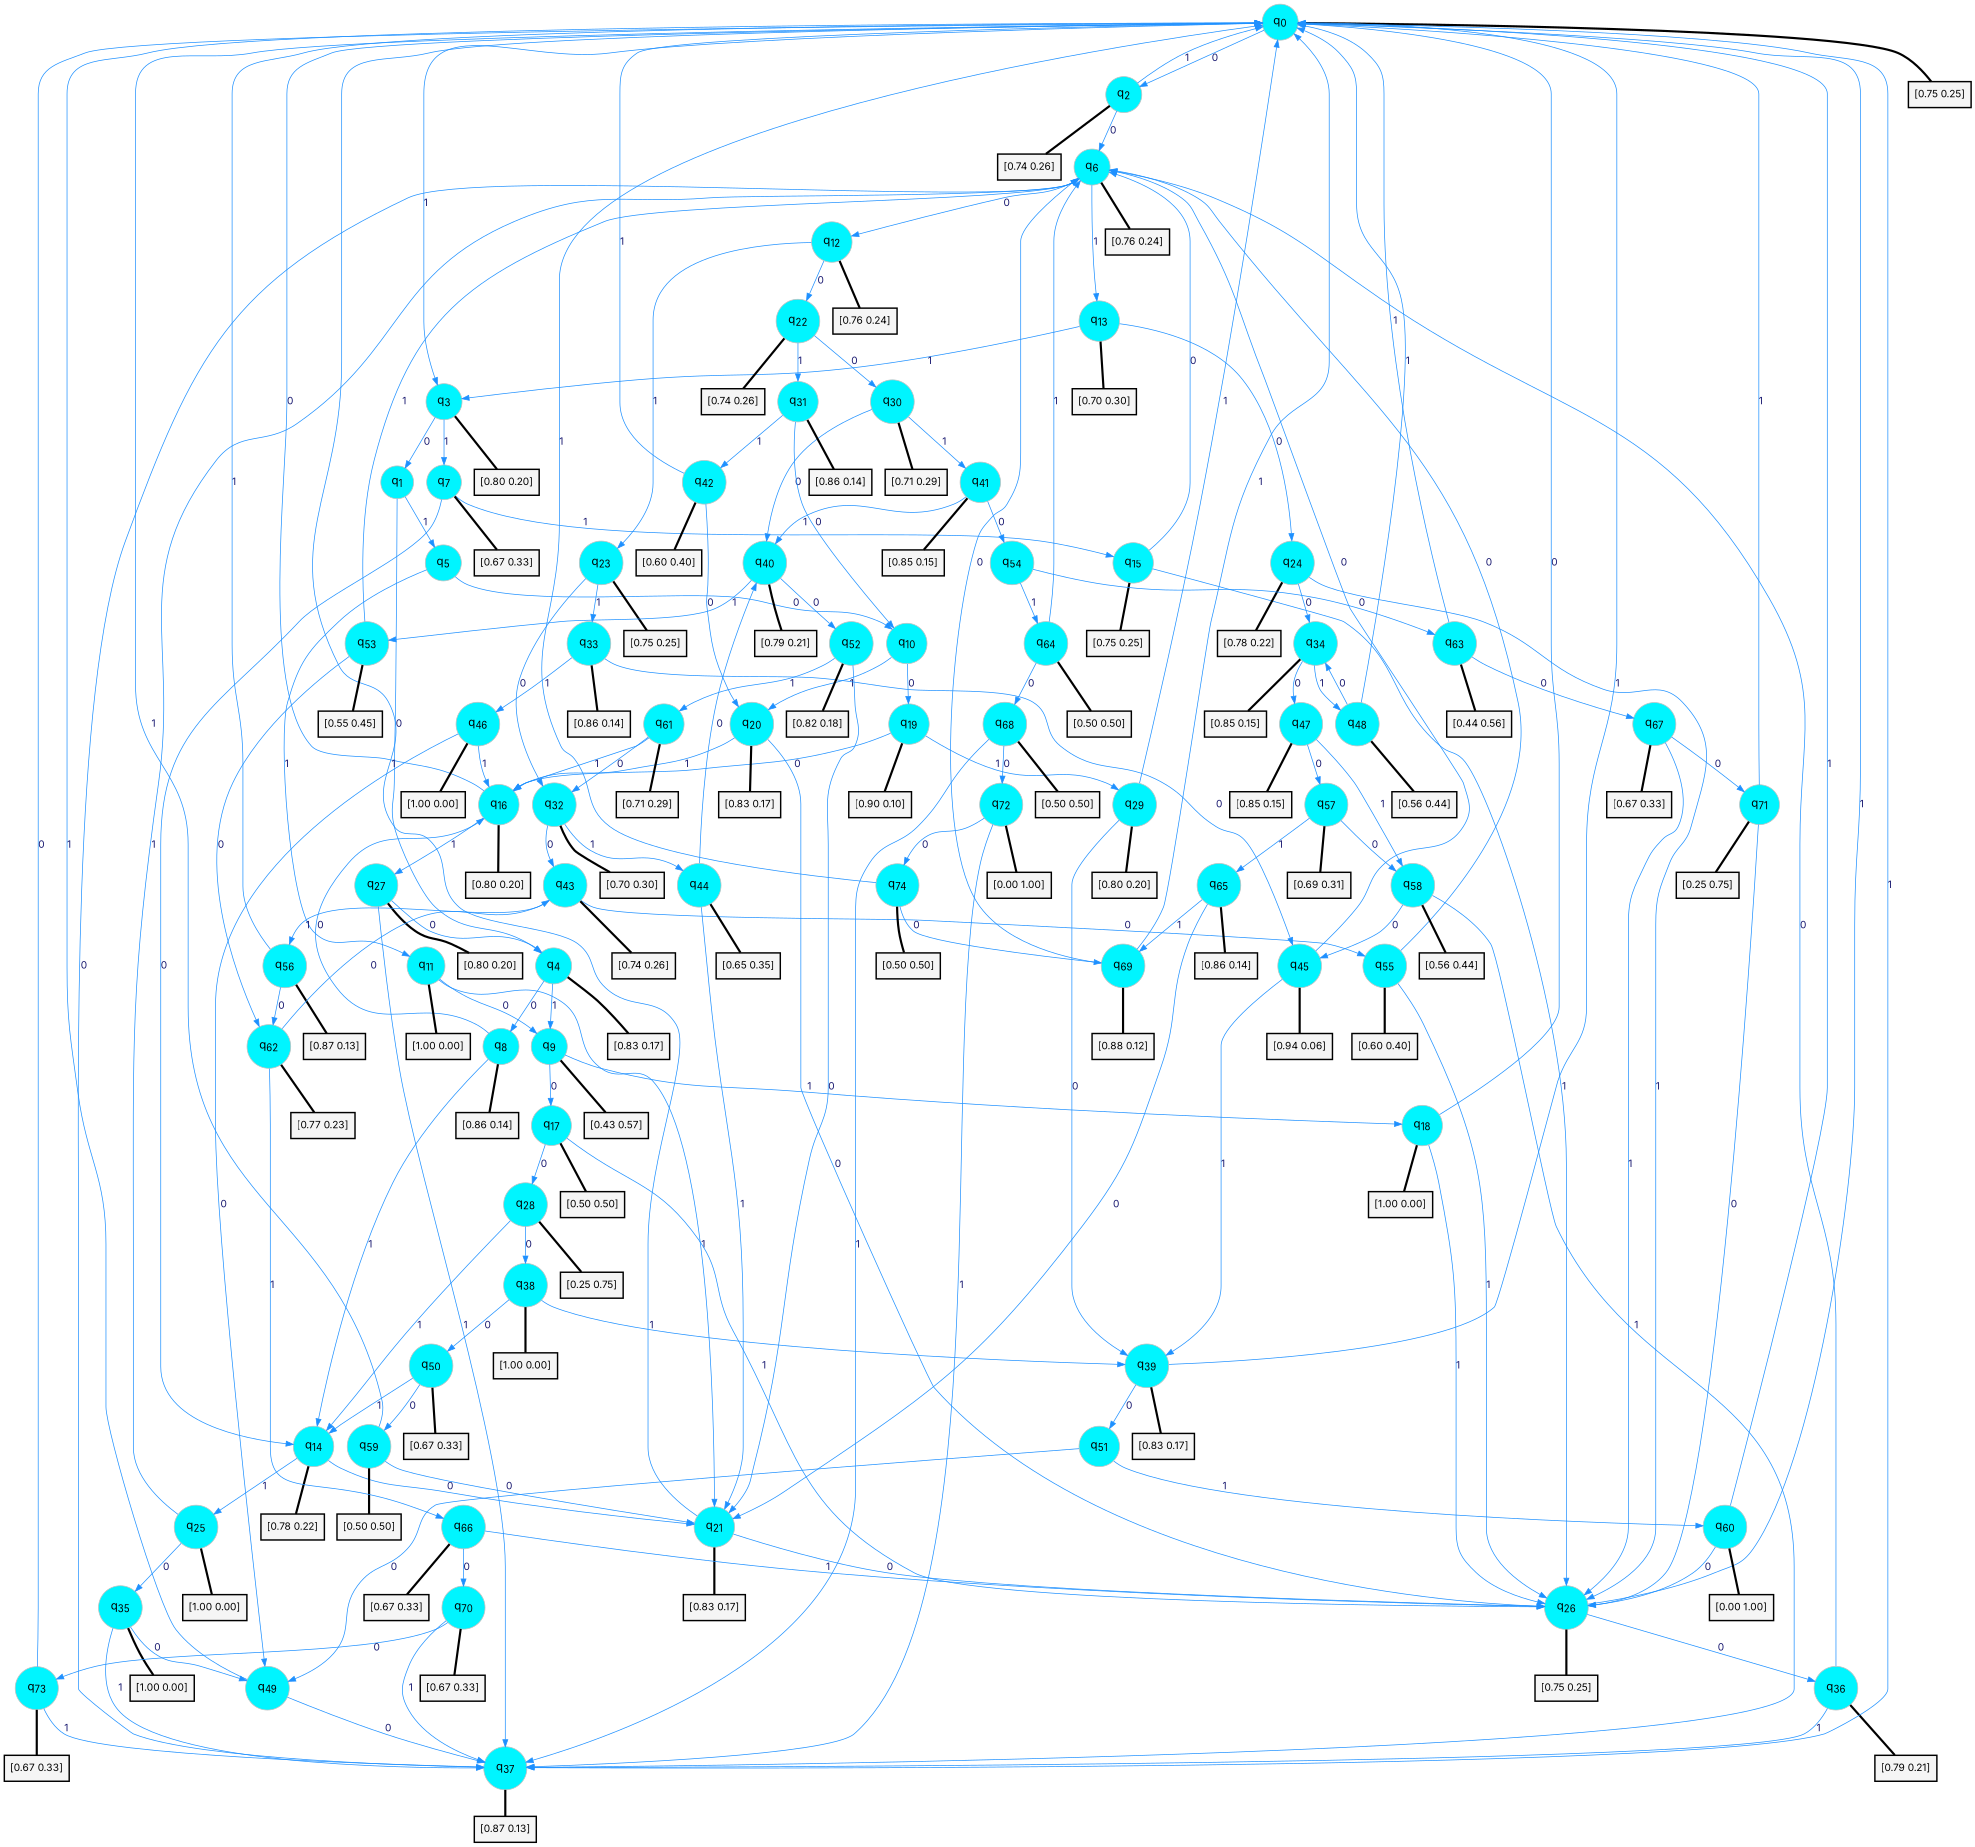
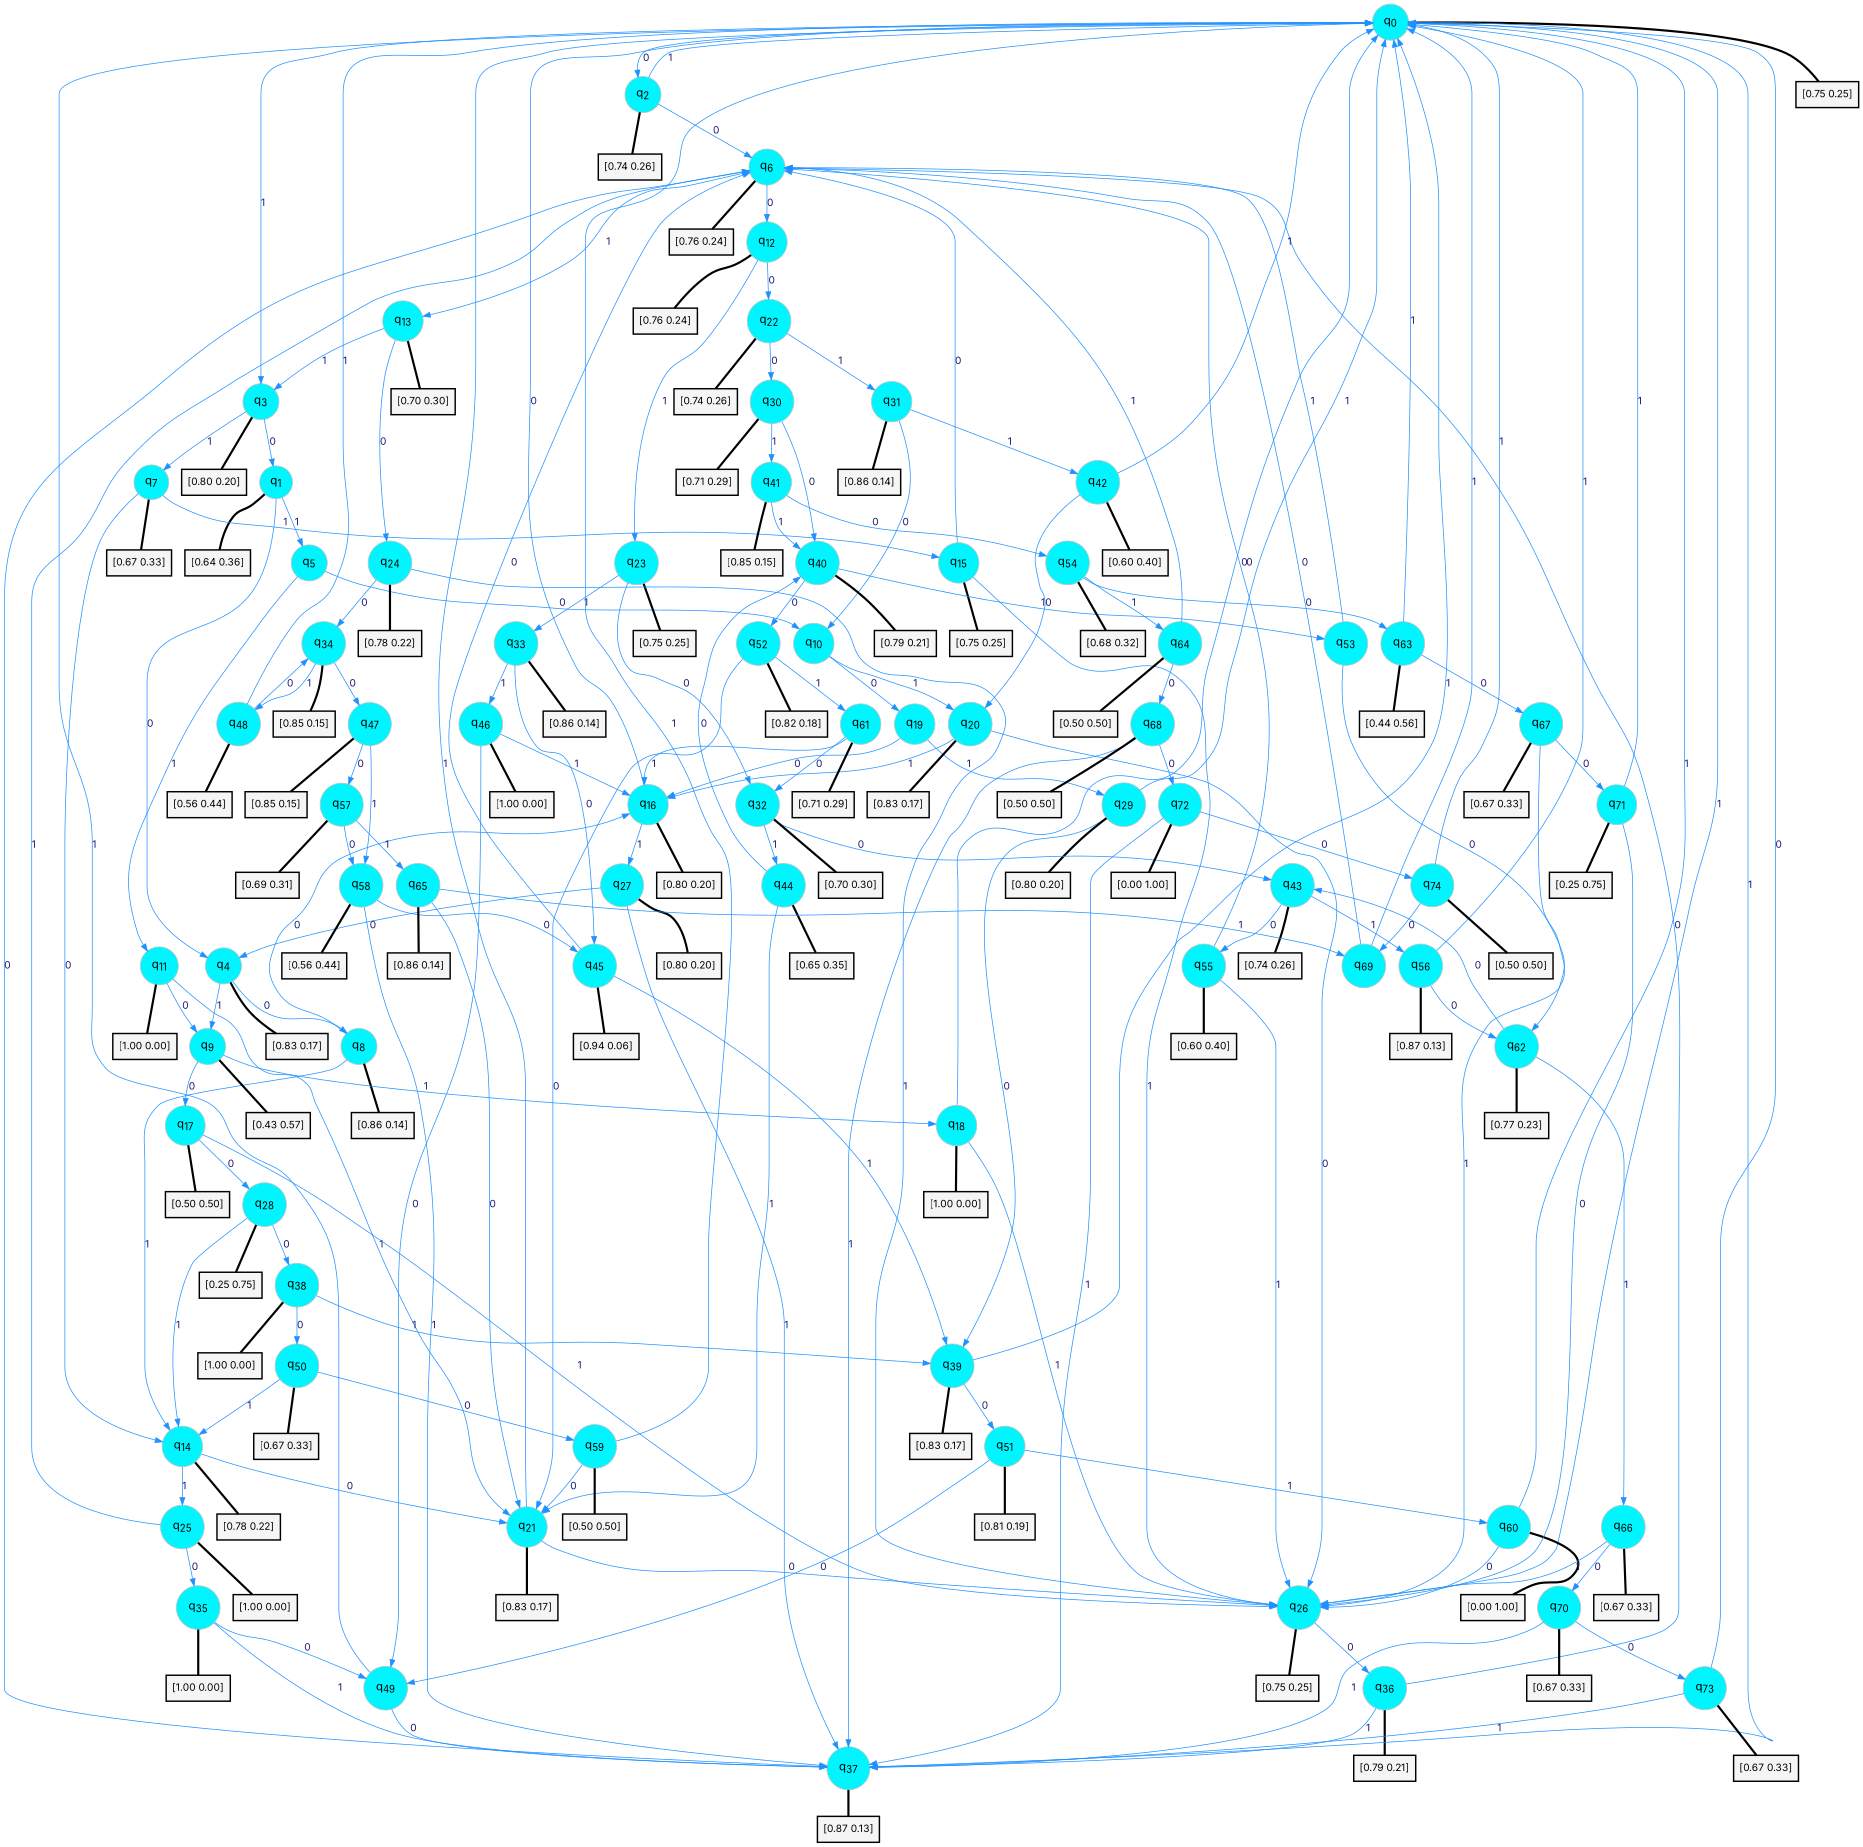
node "[0.64 0.36]": added
node "[0.68 0.32]": added
node "[0.55 0.45]": removed
node "[0.90 0.10]": removed
node "[0.88 0.12]": removed
node "[0.81 0.19]": added
